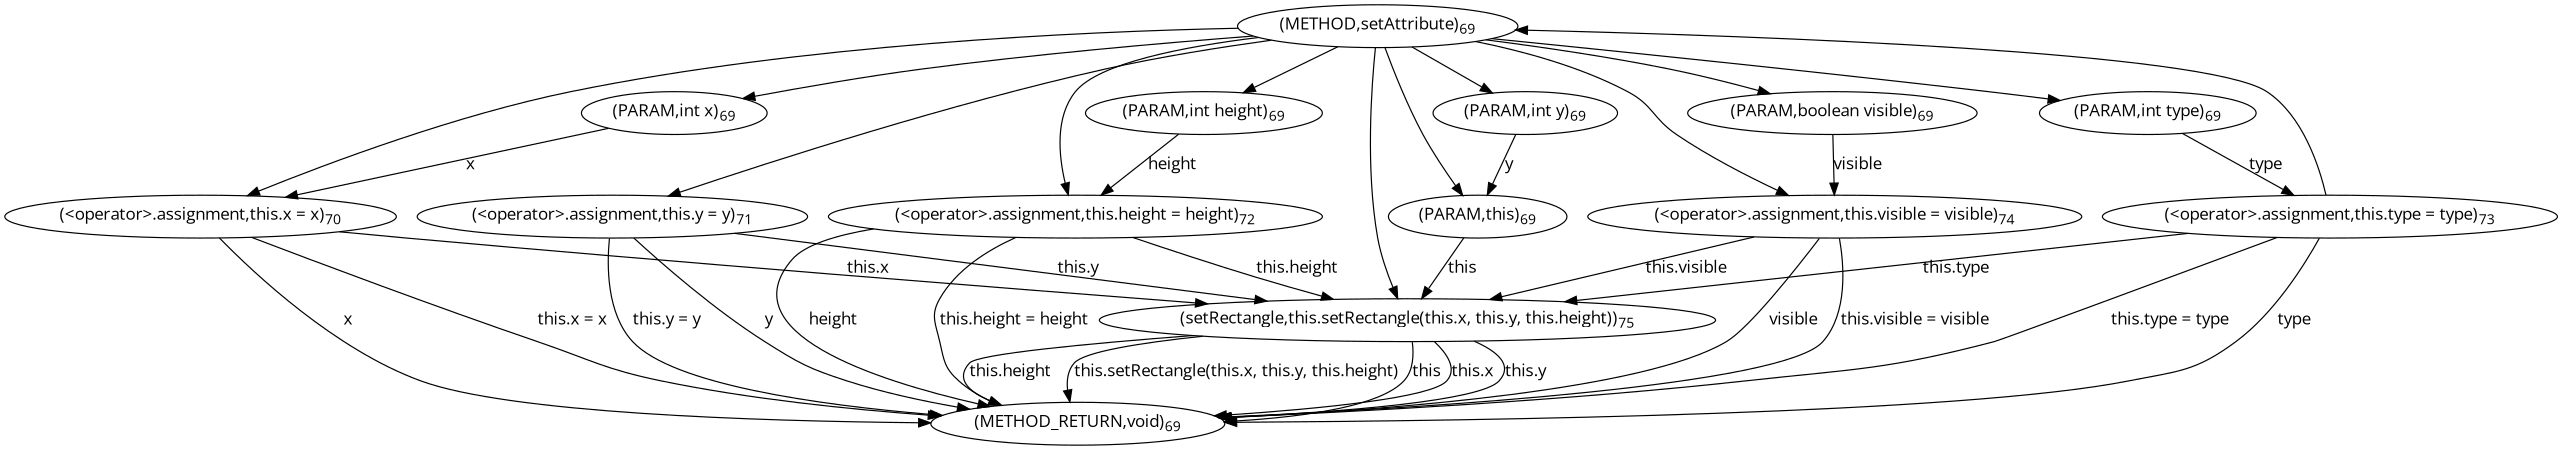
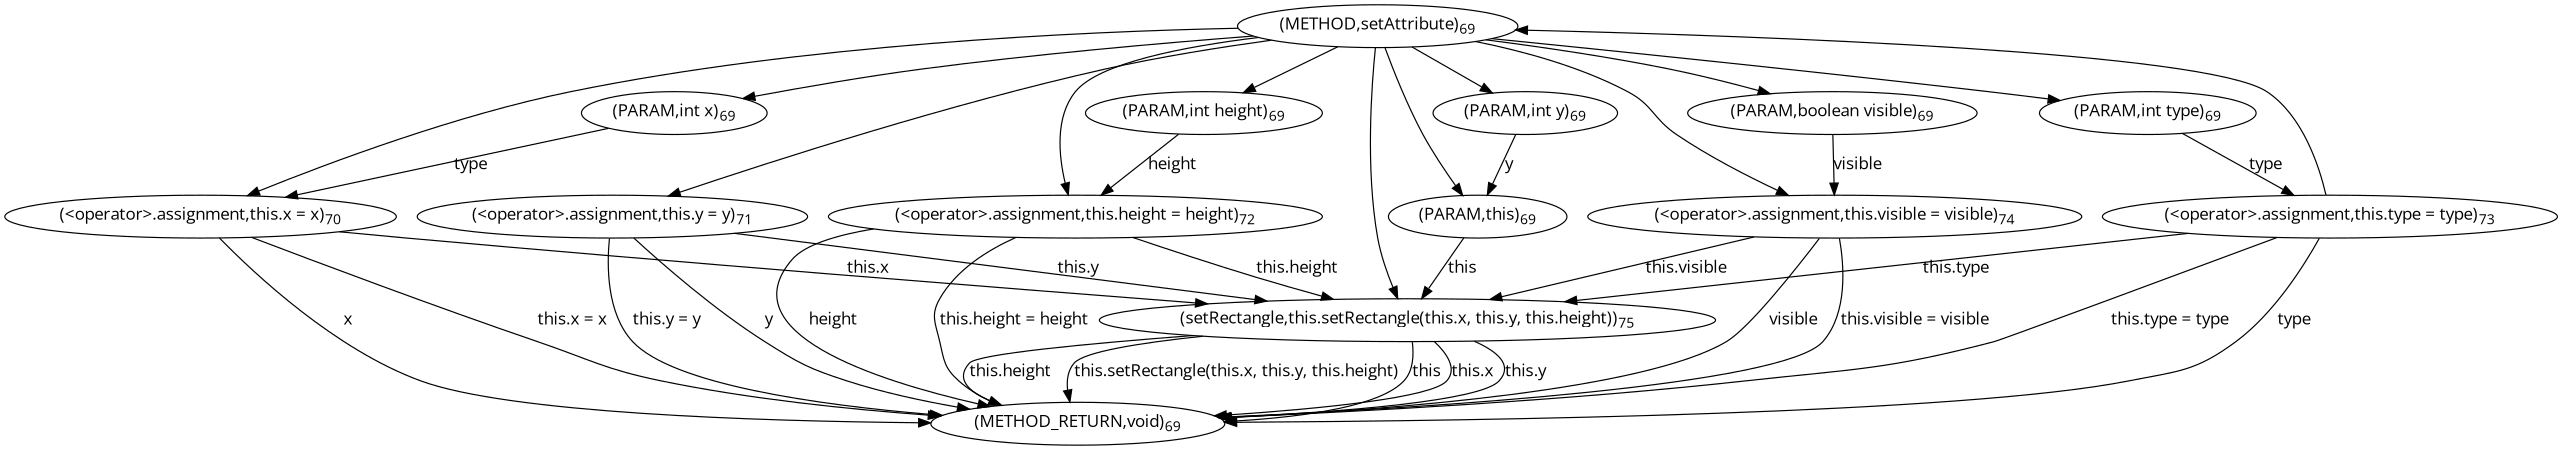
edge "(PARAM,int x)" -> "(<operator>.assignment,this.x = x)": label "x" -> "type"
